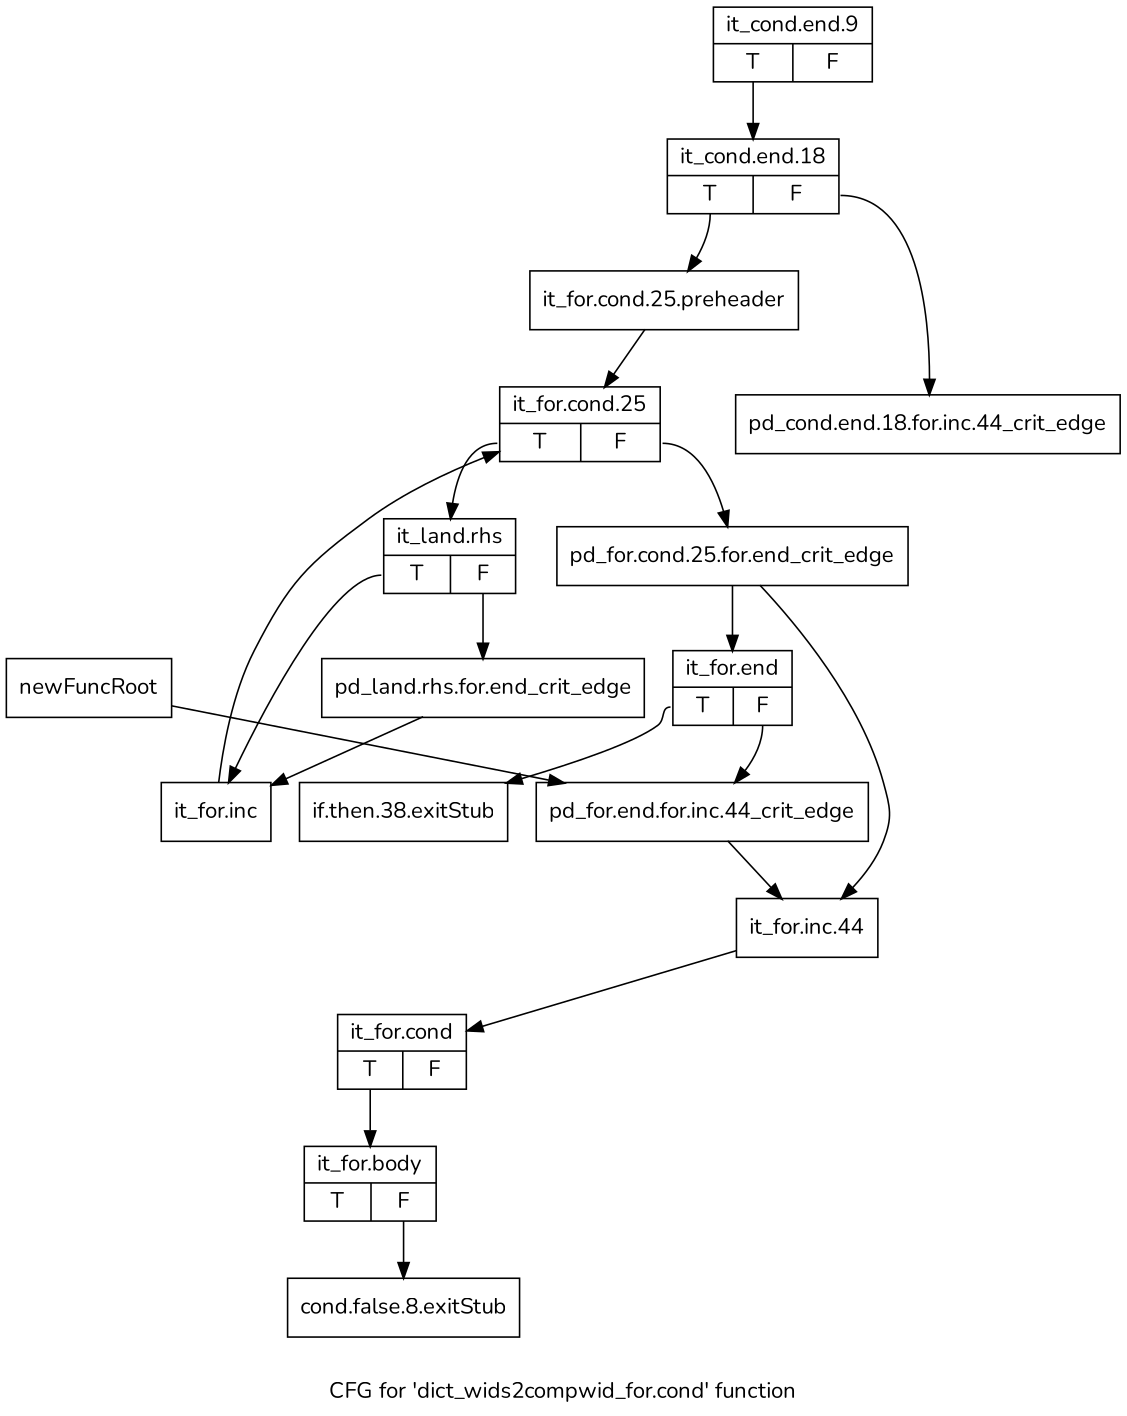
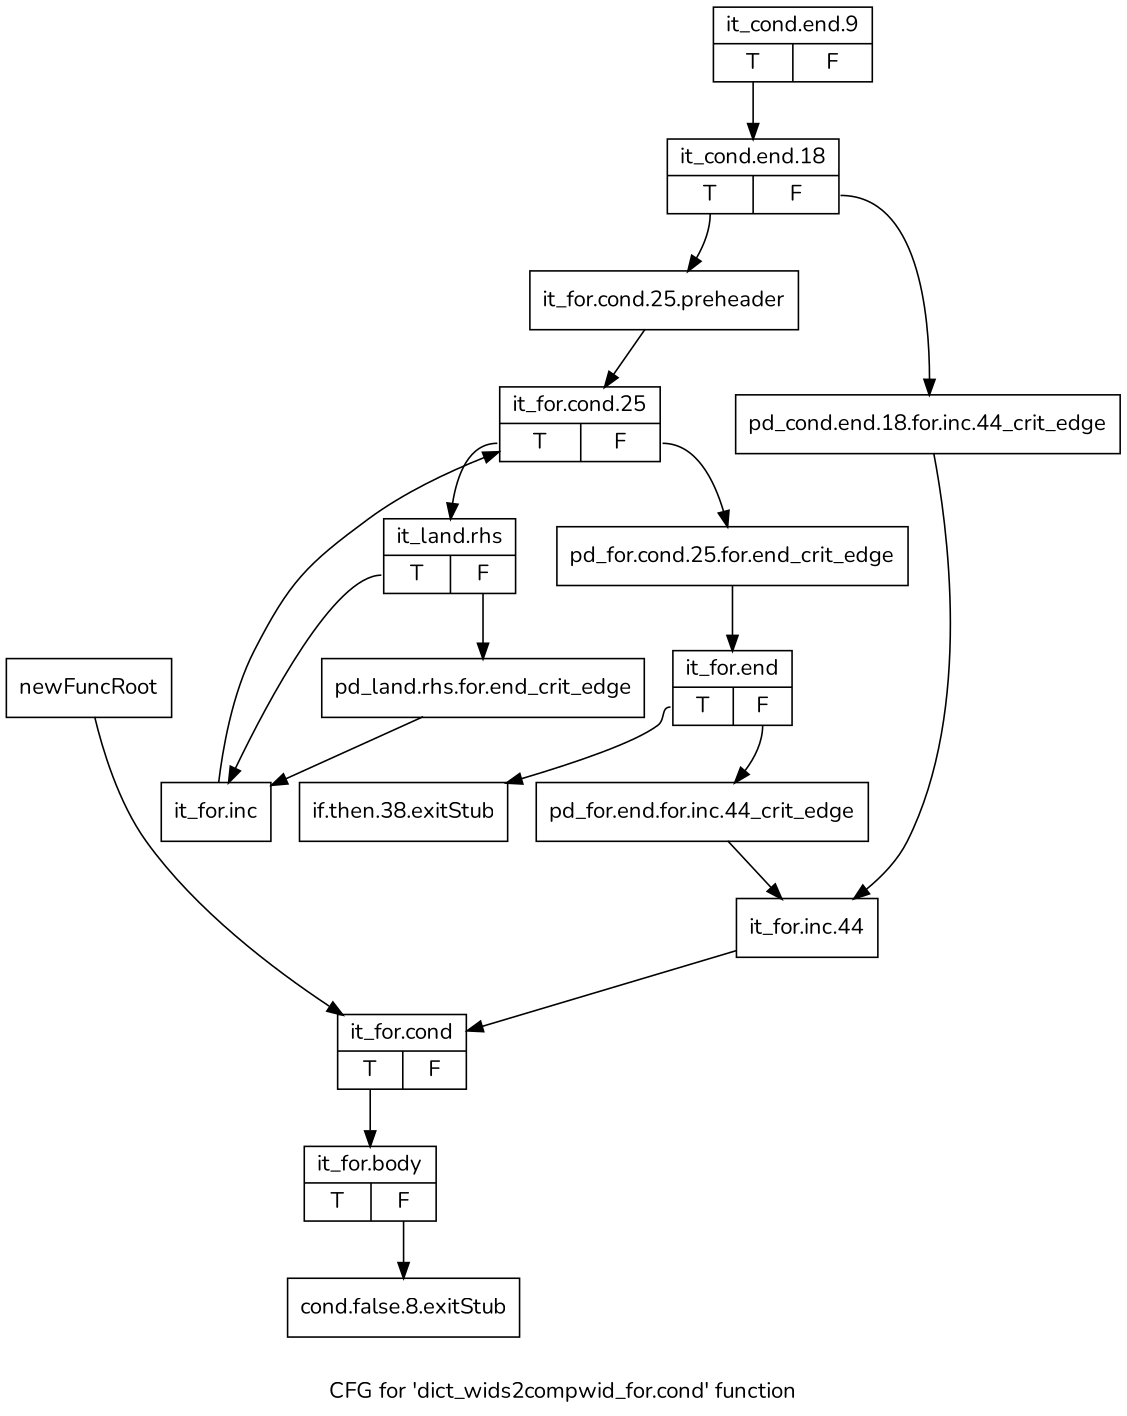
edge "pd_for.cond.25.for.end_crit_edge" -> "it_for.inc.44": now "pd_cond.end.18.for.inc.44_crit_edge" -> "it_for.inc.44"
edge "newFuncRoot" -> "pd_for.end.for.inc.44_crit_edge": now "newFuncRoot" -> "it_for.cond"
